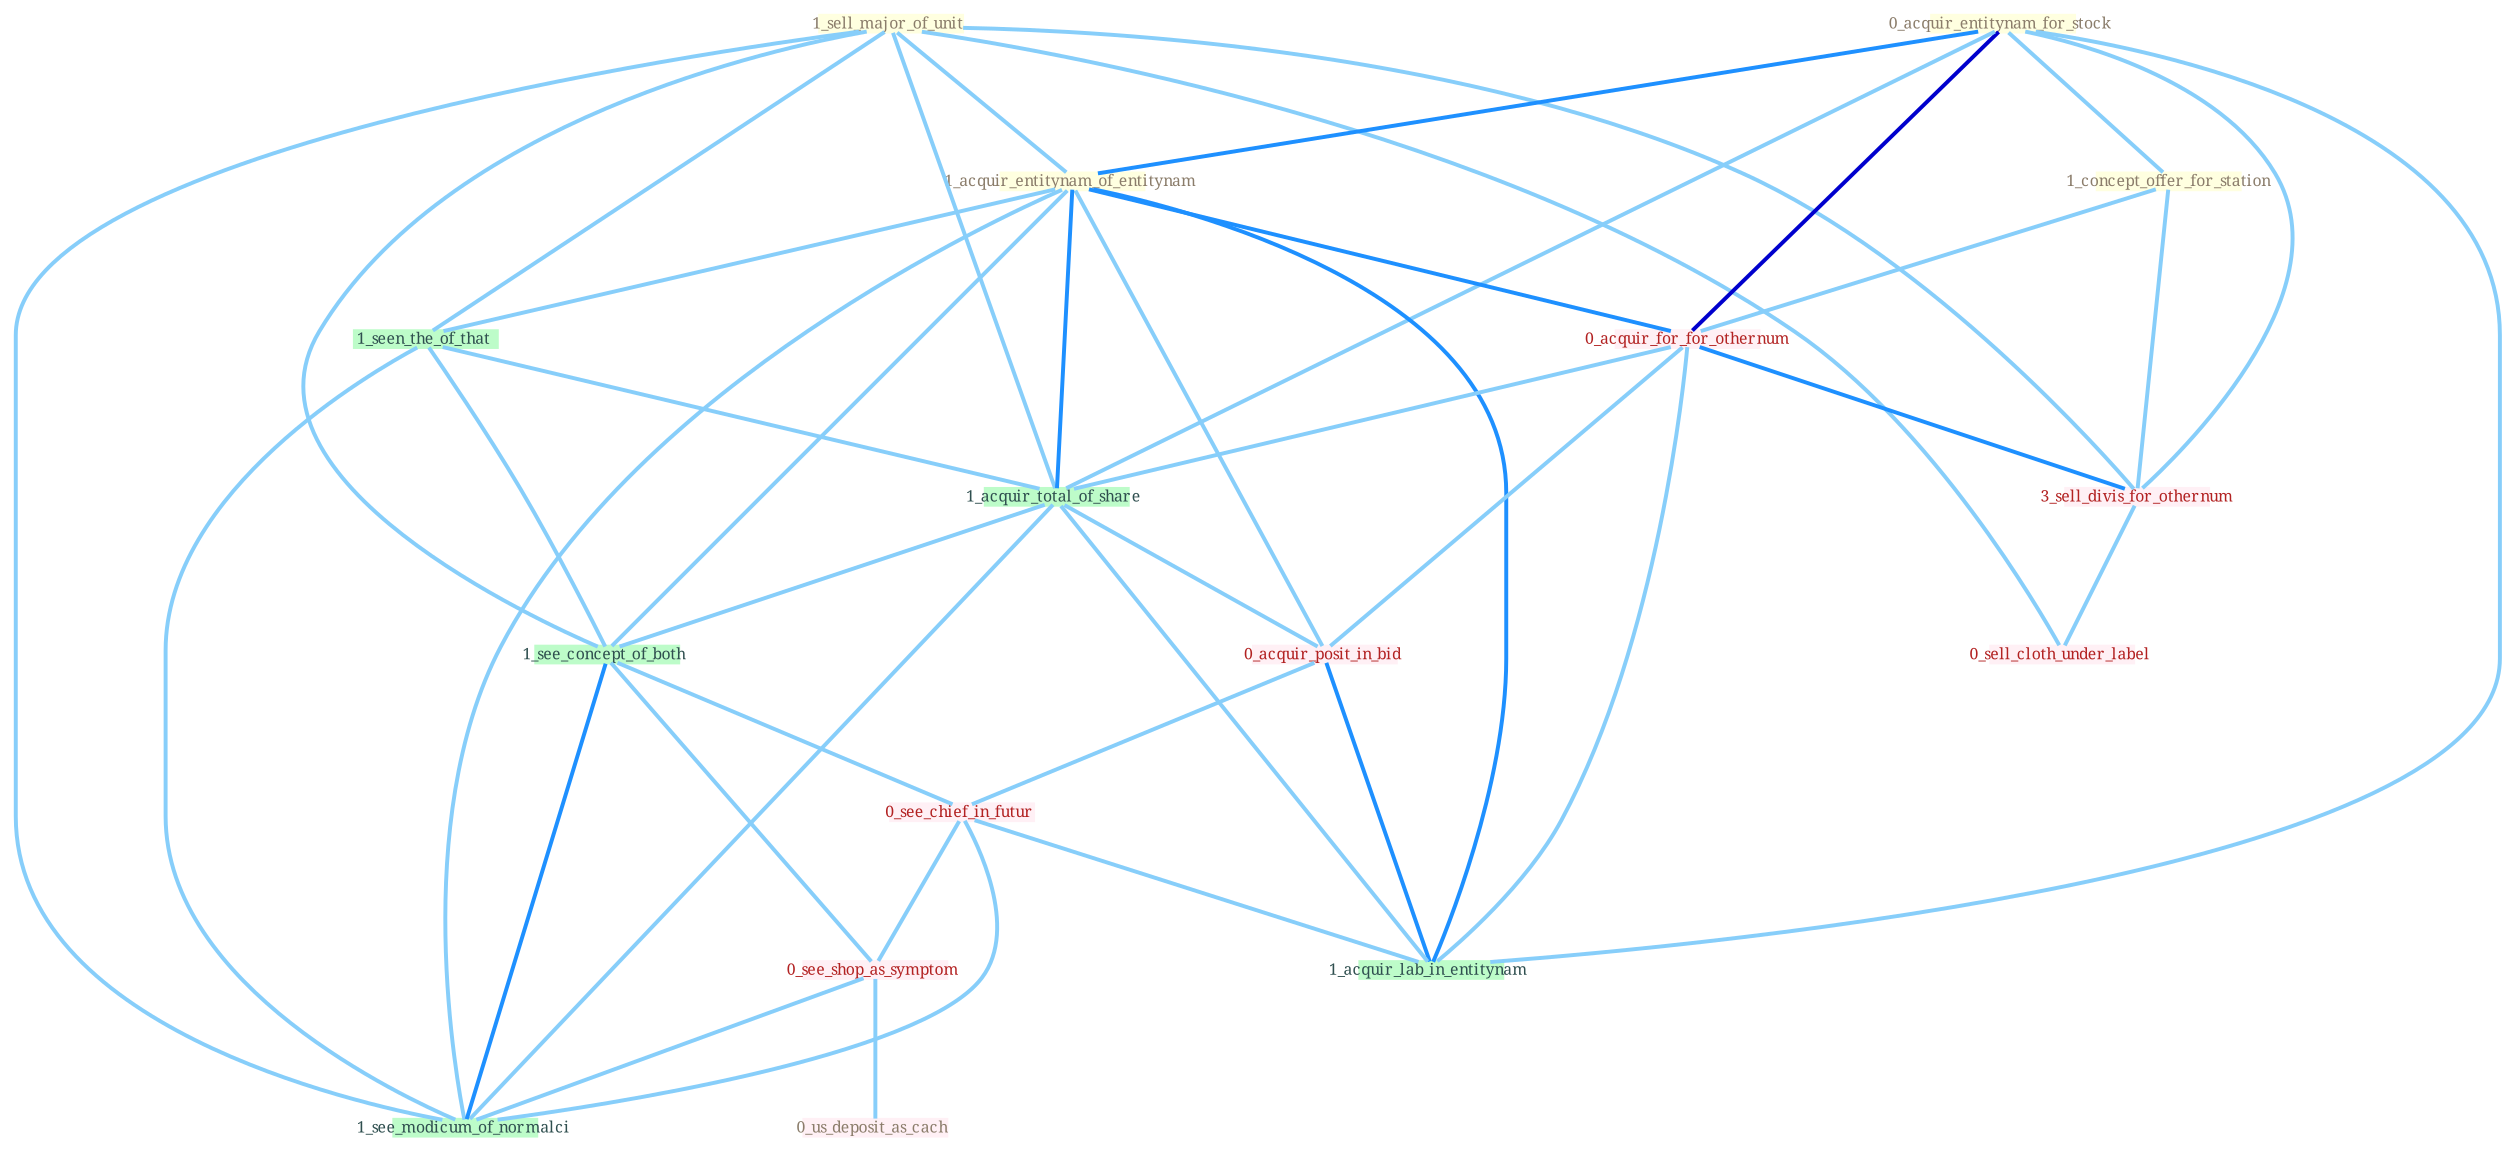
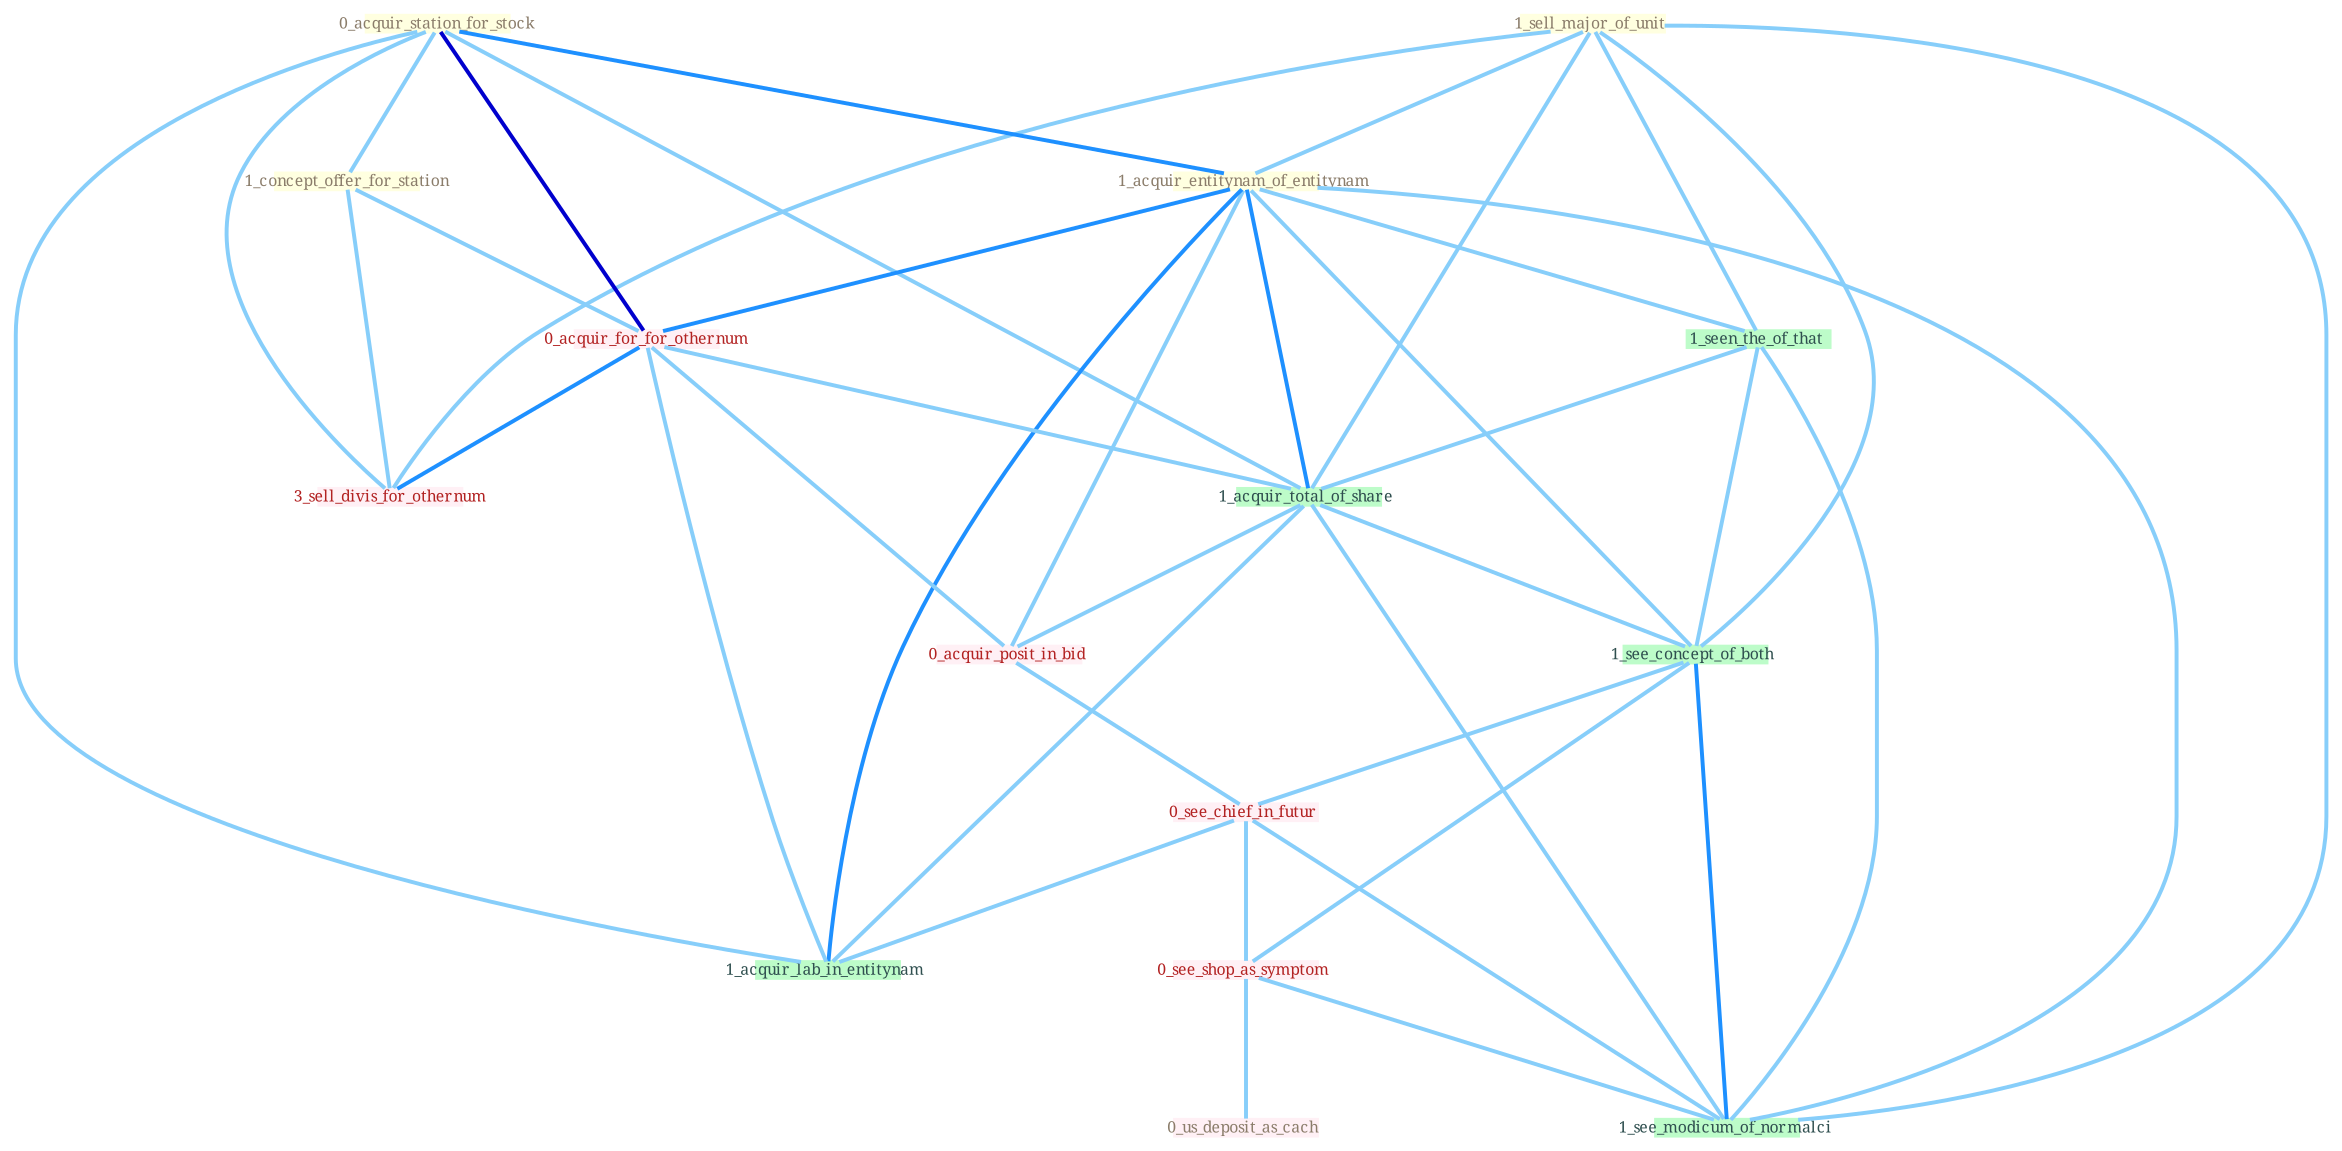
node "0_acquir_entitynam_for_stock": label "0_acquir_entitynam_for_stock" -> "0_acquir_station_for_stock"
node "0_sell_cloth_under_label": removed
edge "0_acquir_posit_in_bid" -- "1_acquir_lab_in_entitynam": removed
